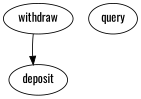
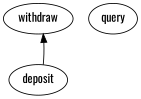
edge "withdraw" -> "deposit": reversed
